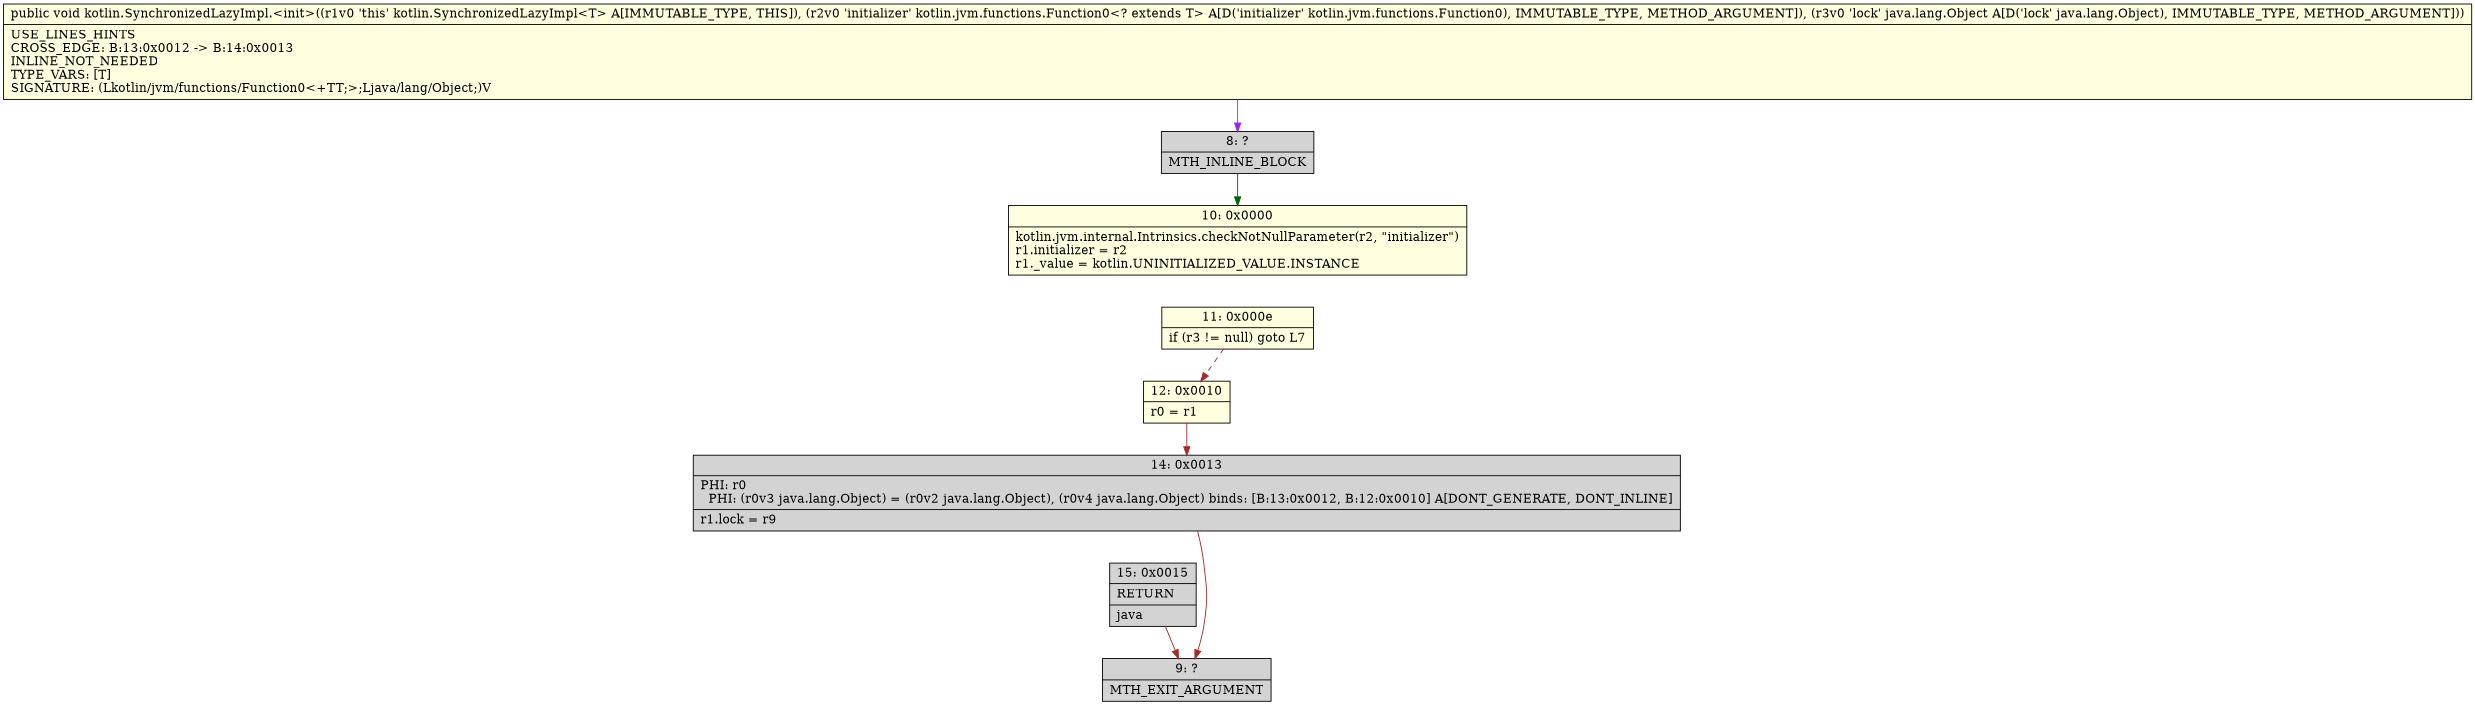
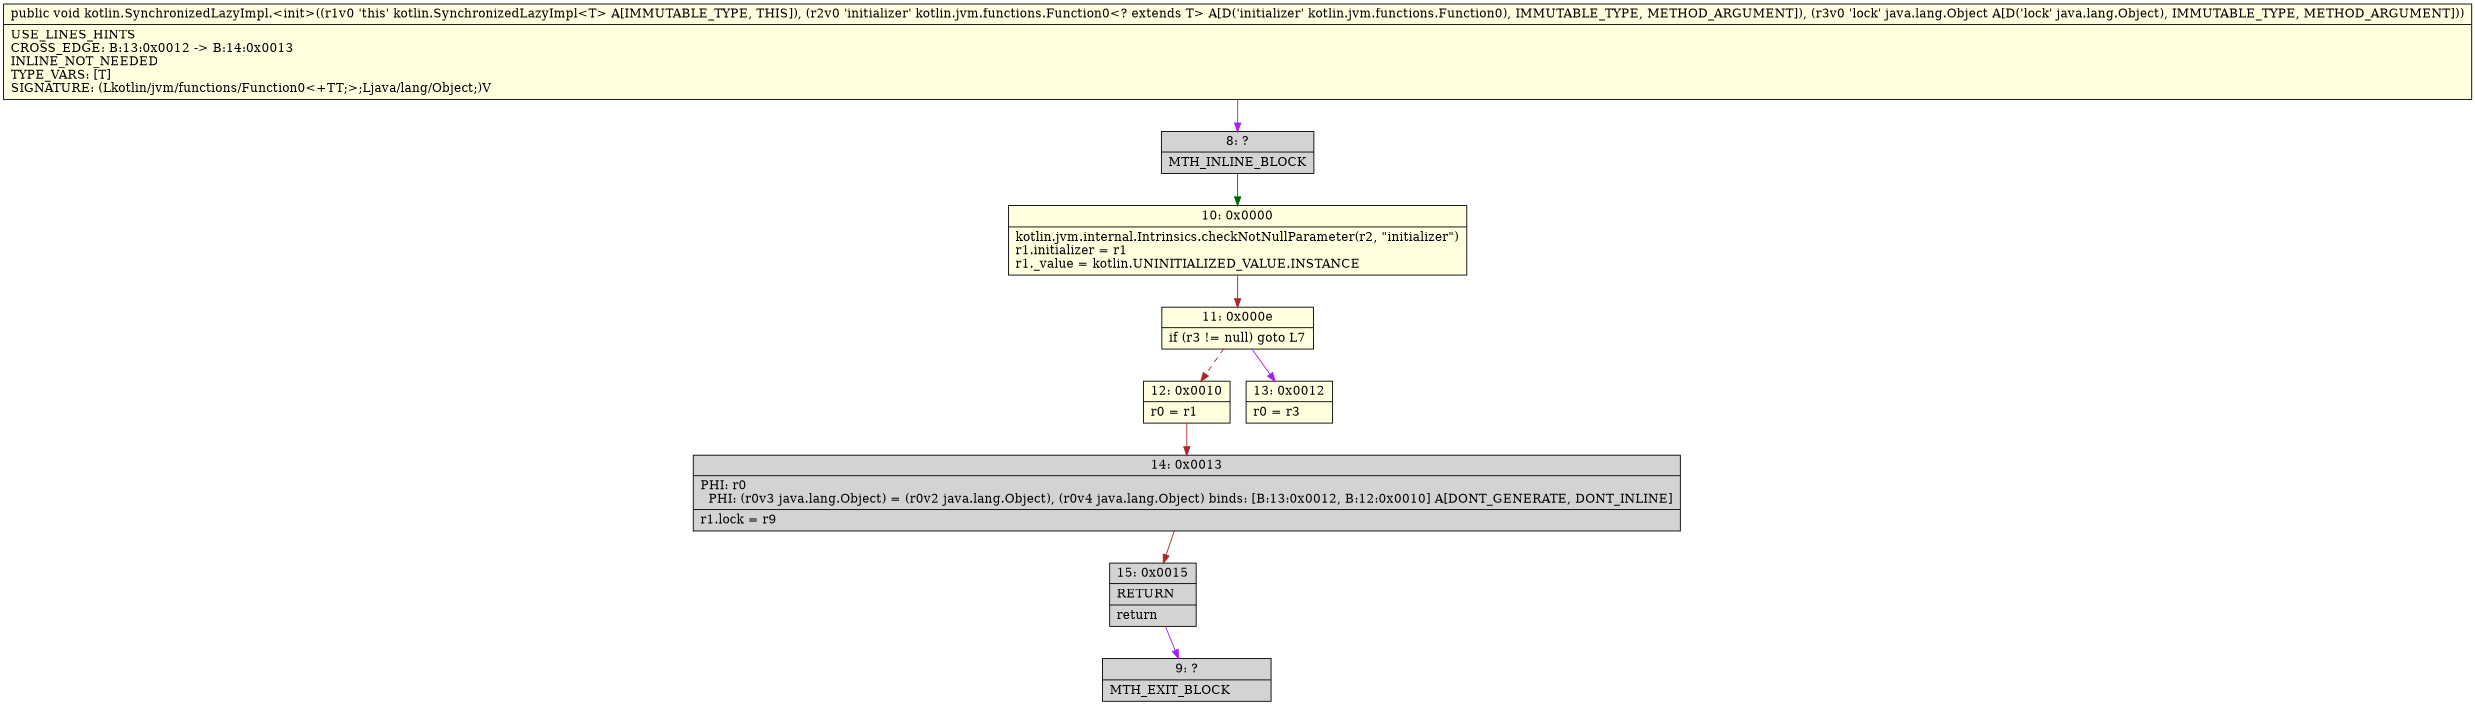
node "10: 0x0000": text "r1.initializer = r2" -> "r1.initializer = r1"
edge "10: 0x0000" -> "11: 0x000e": added
node "13: 0x0012": added
edge "14: 0x0013" -> "9: ?": now "14: 0x0013" -> "15: 0x0015"
node "15: 0x0015": text "java" -> "return"
edge "15: 0x0015" -> "9: ?": color brown -> purple
node "9: ?": text "MTH_EXIT_ARGUMENT" -> "MTH_EXIT_BLOCK"
